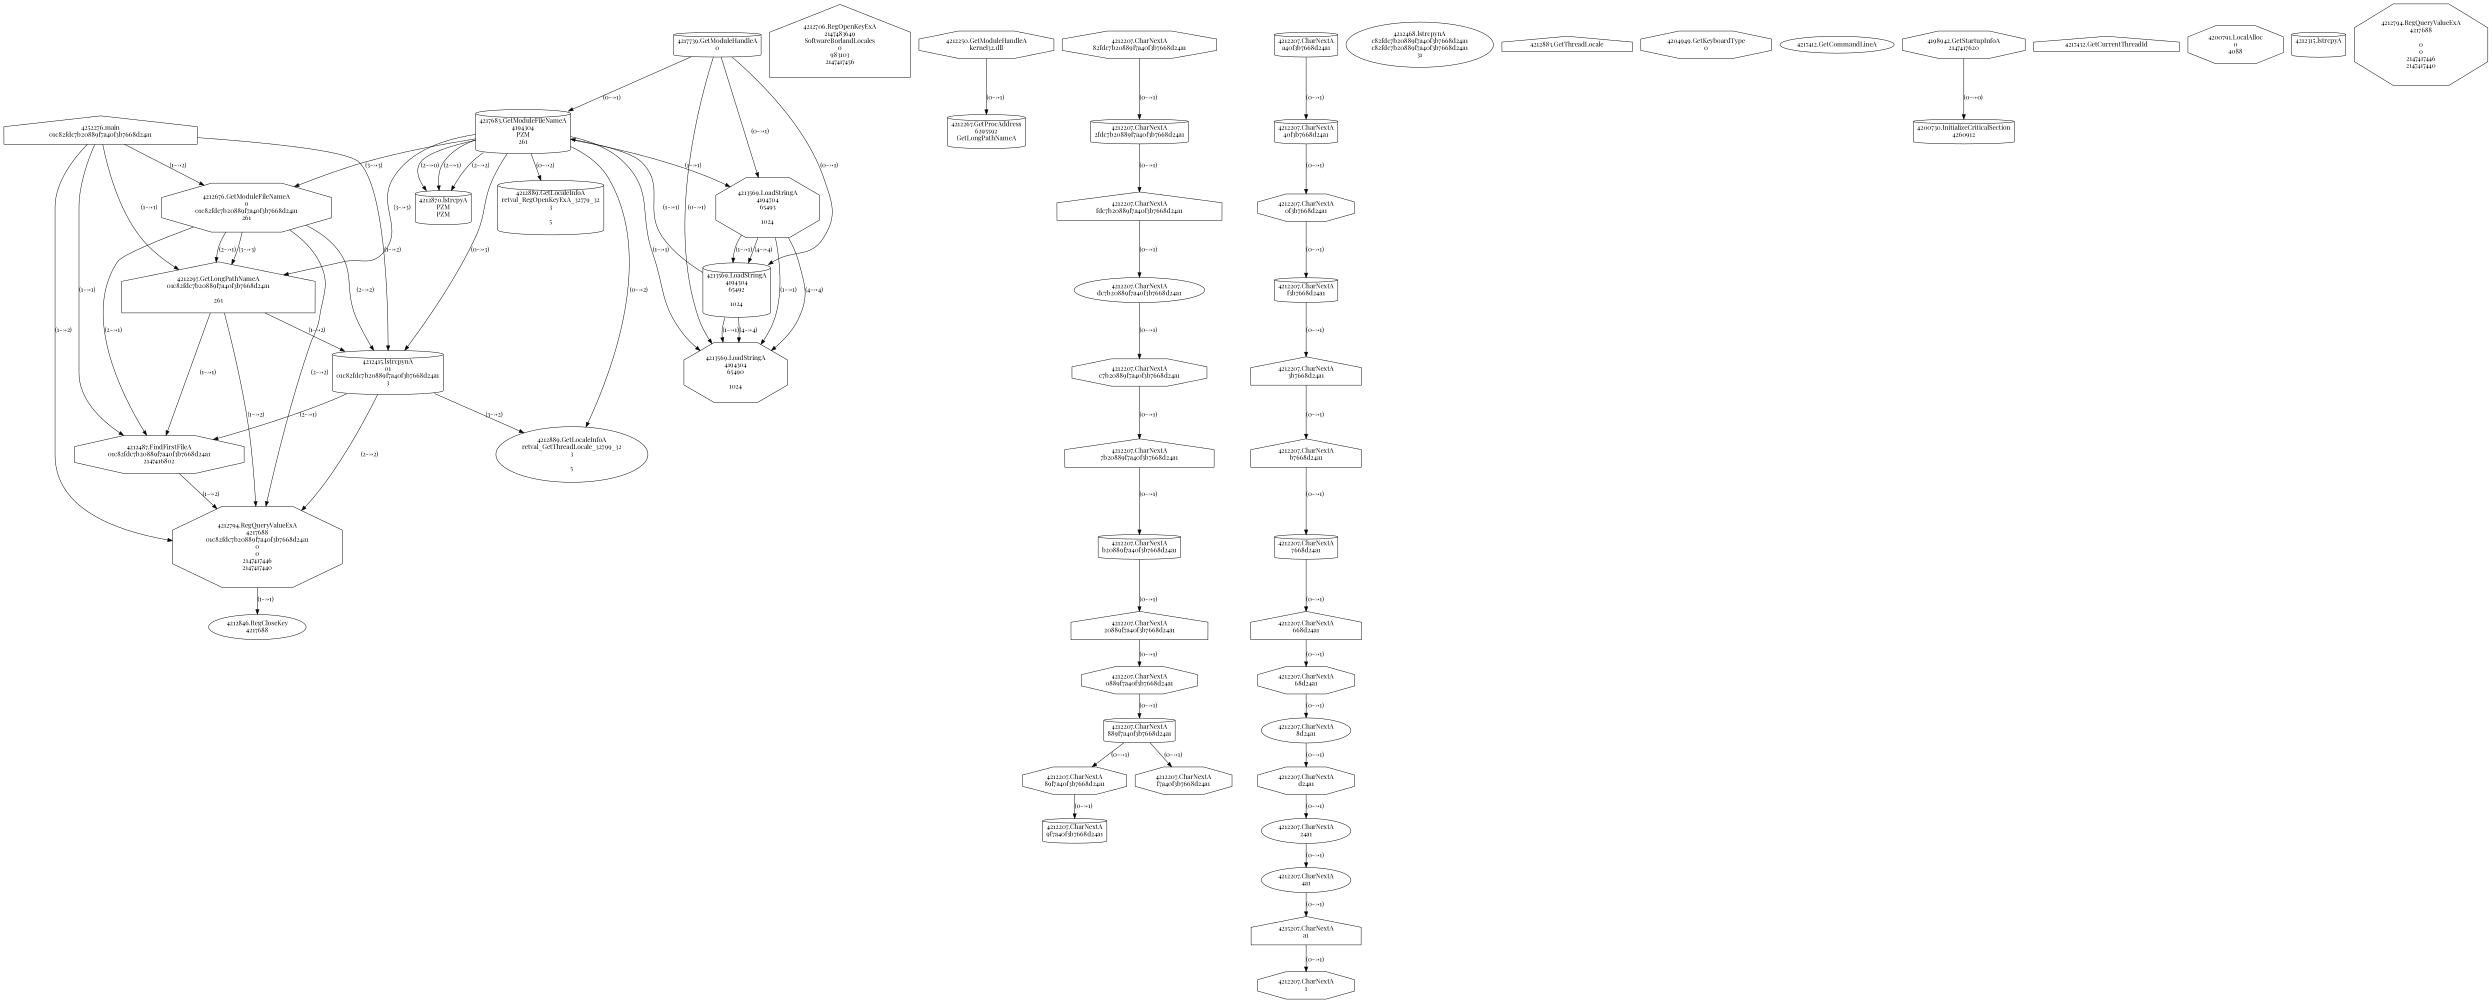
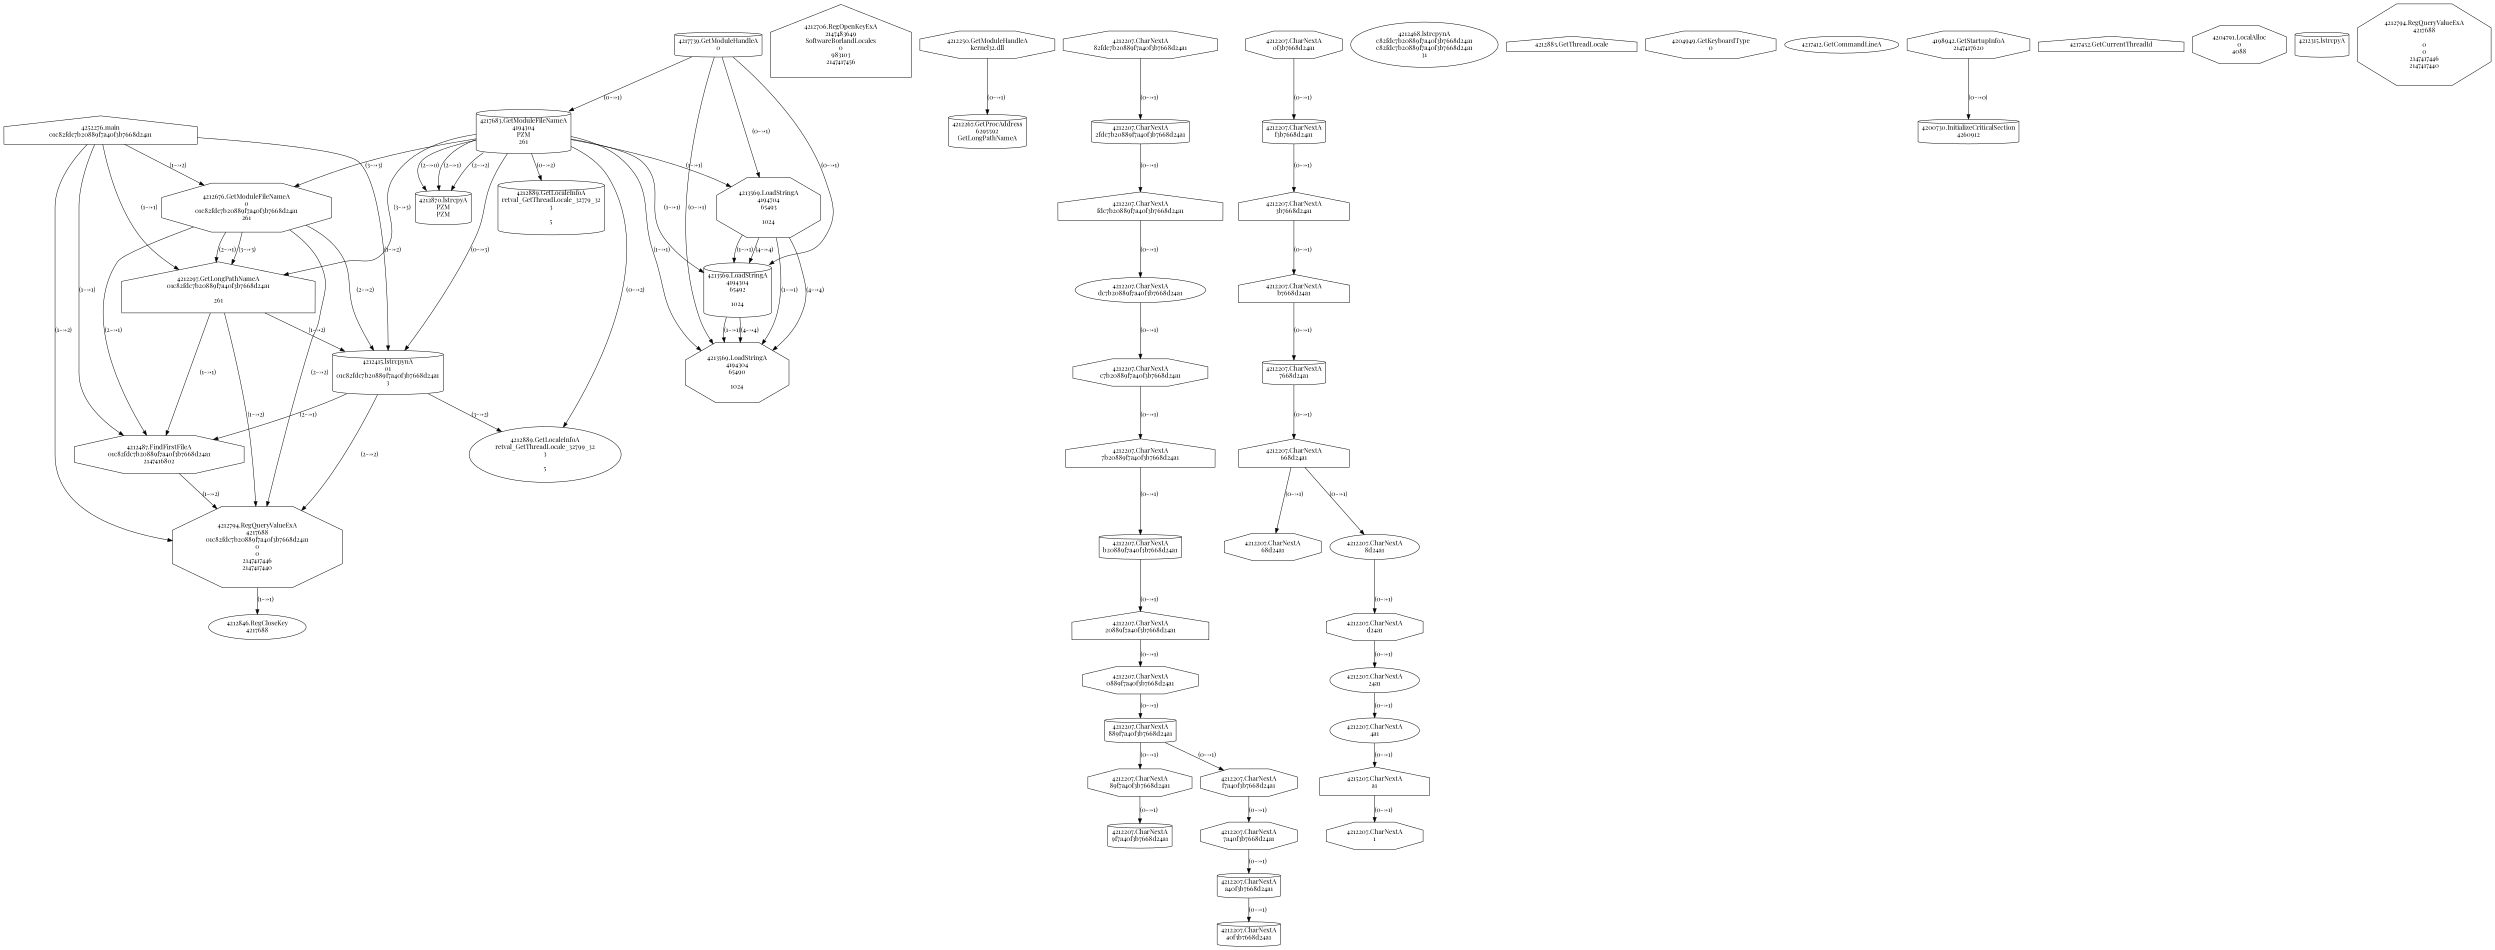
node "4200791.LocalAlloc 0 4088": label "4200791.LocalAlloc 0 4088" -> "4204791.LocalAlloc 0 4088"
edge "4212207.CharNextA 40f3b7668d24a1" -> "4212207.CharNextA 0f3b7668d24a1": removed, label "(0-->1)"
edge "4213569.LoadStringA 4194304 65492 1024" -> "4217683.GetModuleFileNameA 4194304 PZM 261": reversed
node "4212889.GetLocaleInfoA retval_RegOpenKeyExA_32779_32 3 5": label "4212889.GetLocaleInfoA retval_RegOpenKeyExA_32779_32 3 5" -> "4212889.GetLocaleInfoA retval_GetThreadLocale_32779_32 3 5"
edge "4212207.CharNextA 68d24a1" -> "4212207.CharNextA 8d24a1": now "4212207.CharNextA 668d24a1" -> "4212207.CharNextA 8d24a1"
node "4212207.CharNextA 7a40f3b7668d24a1": added
